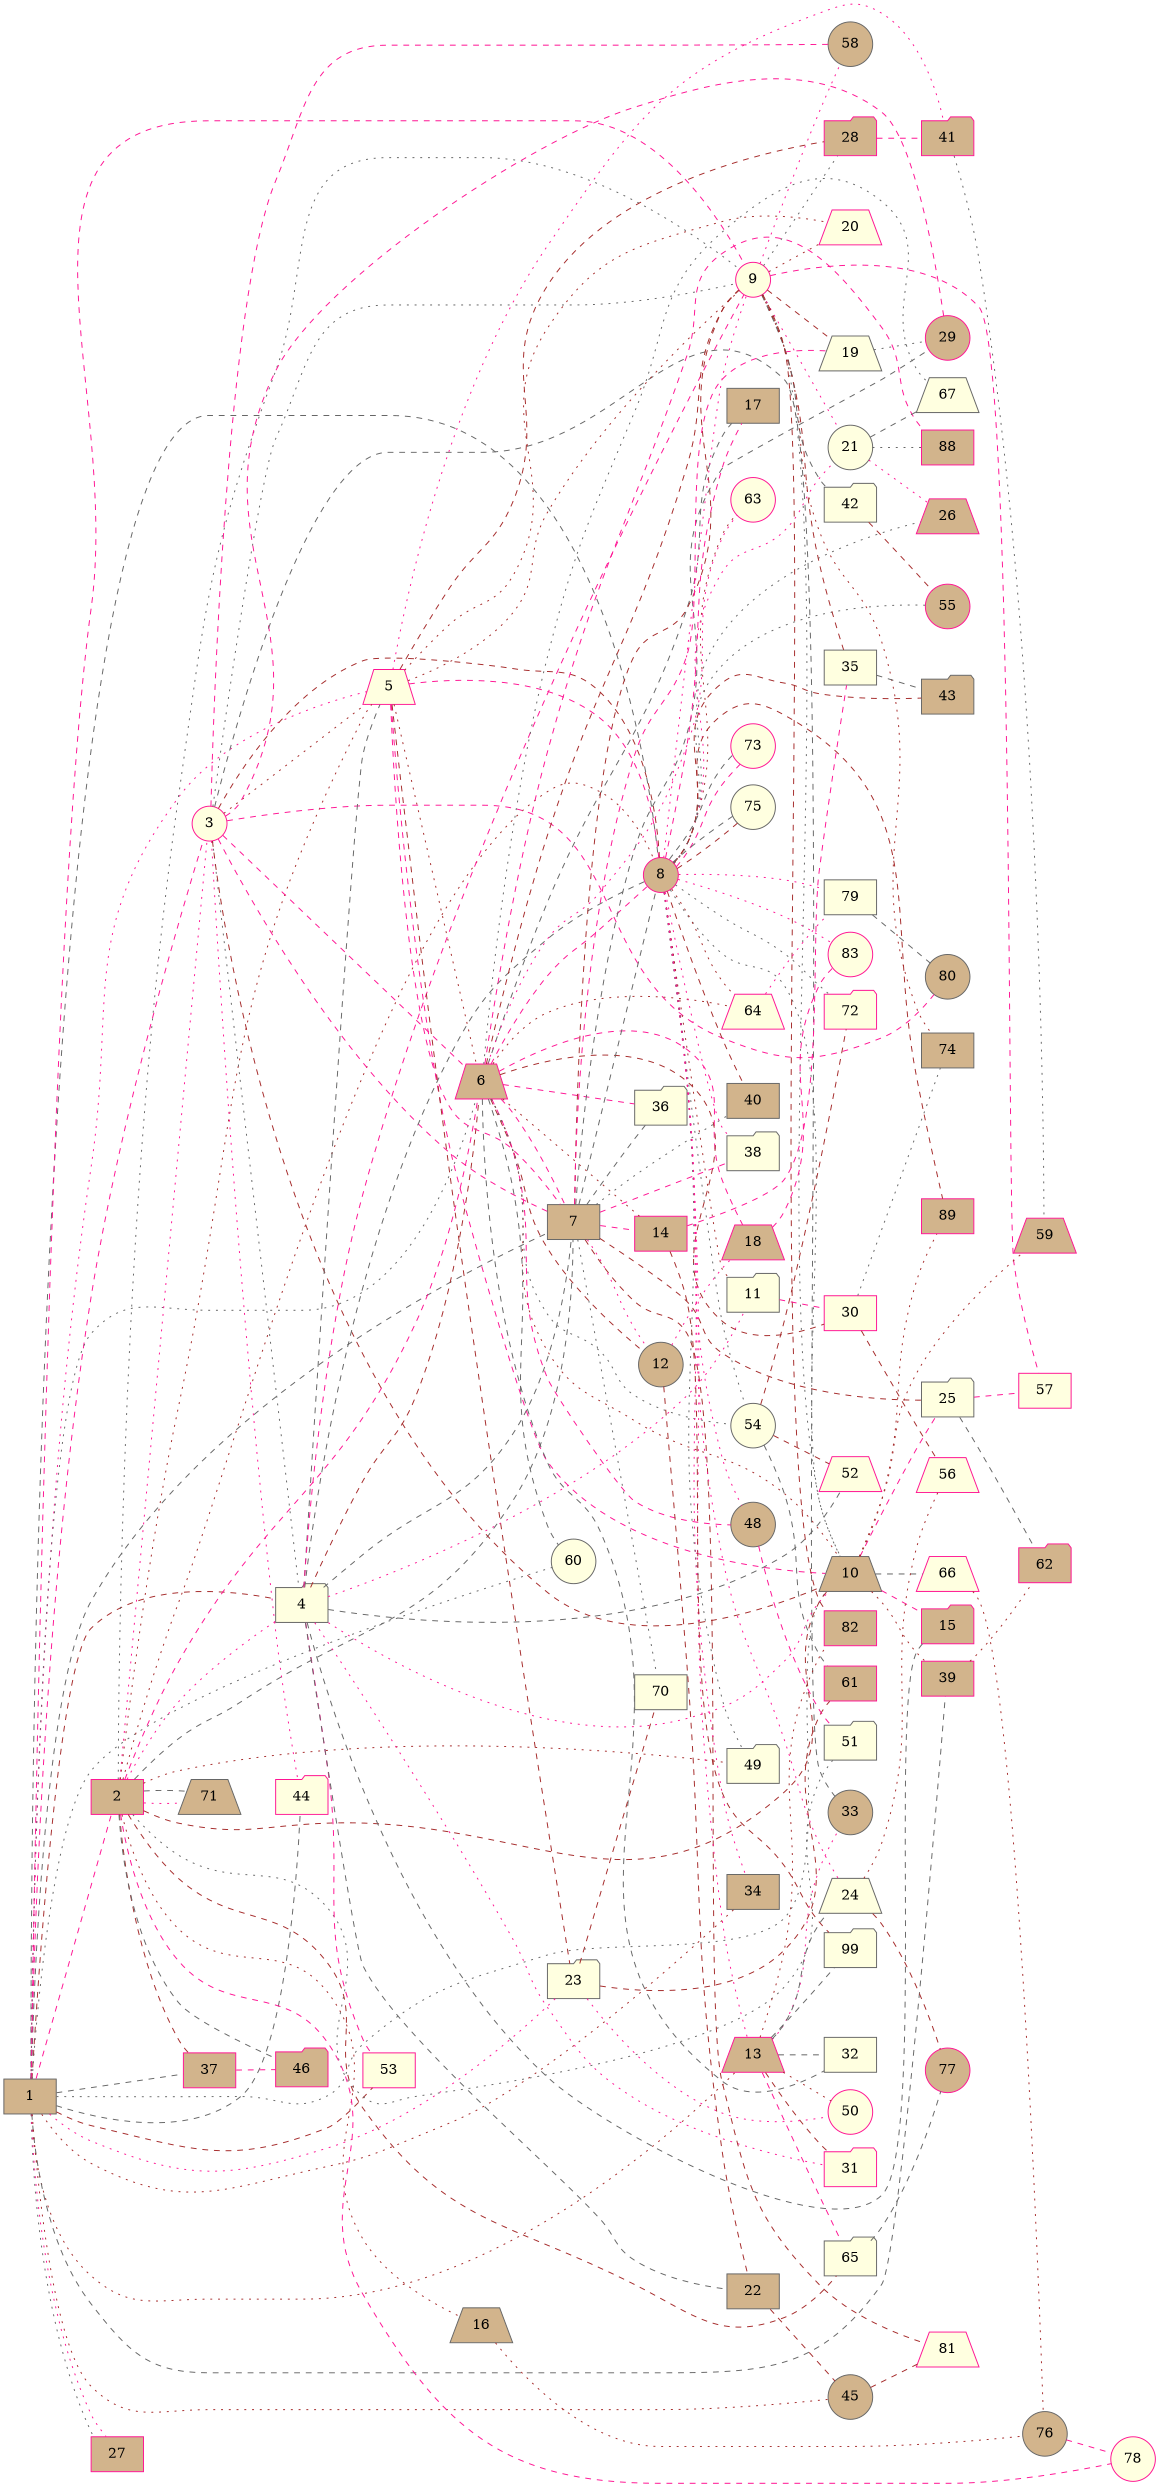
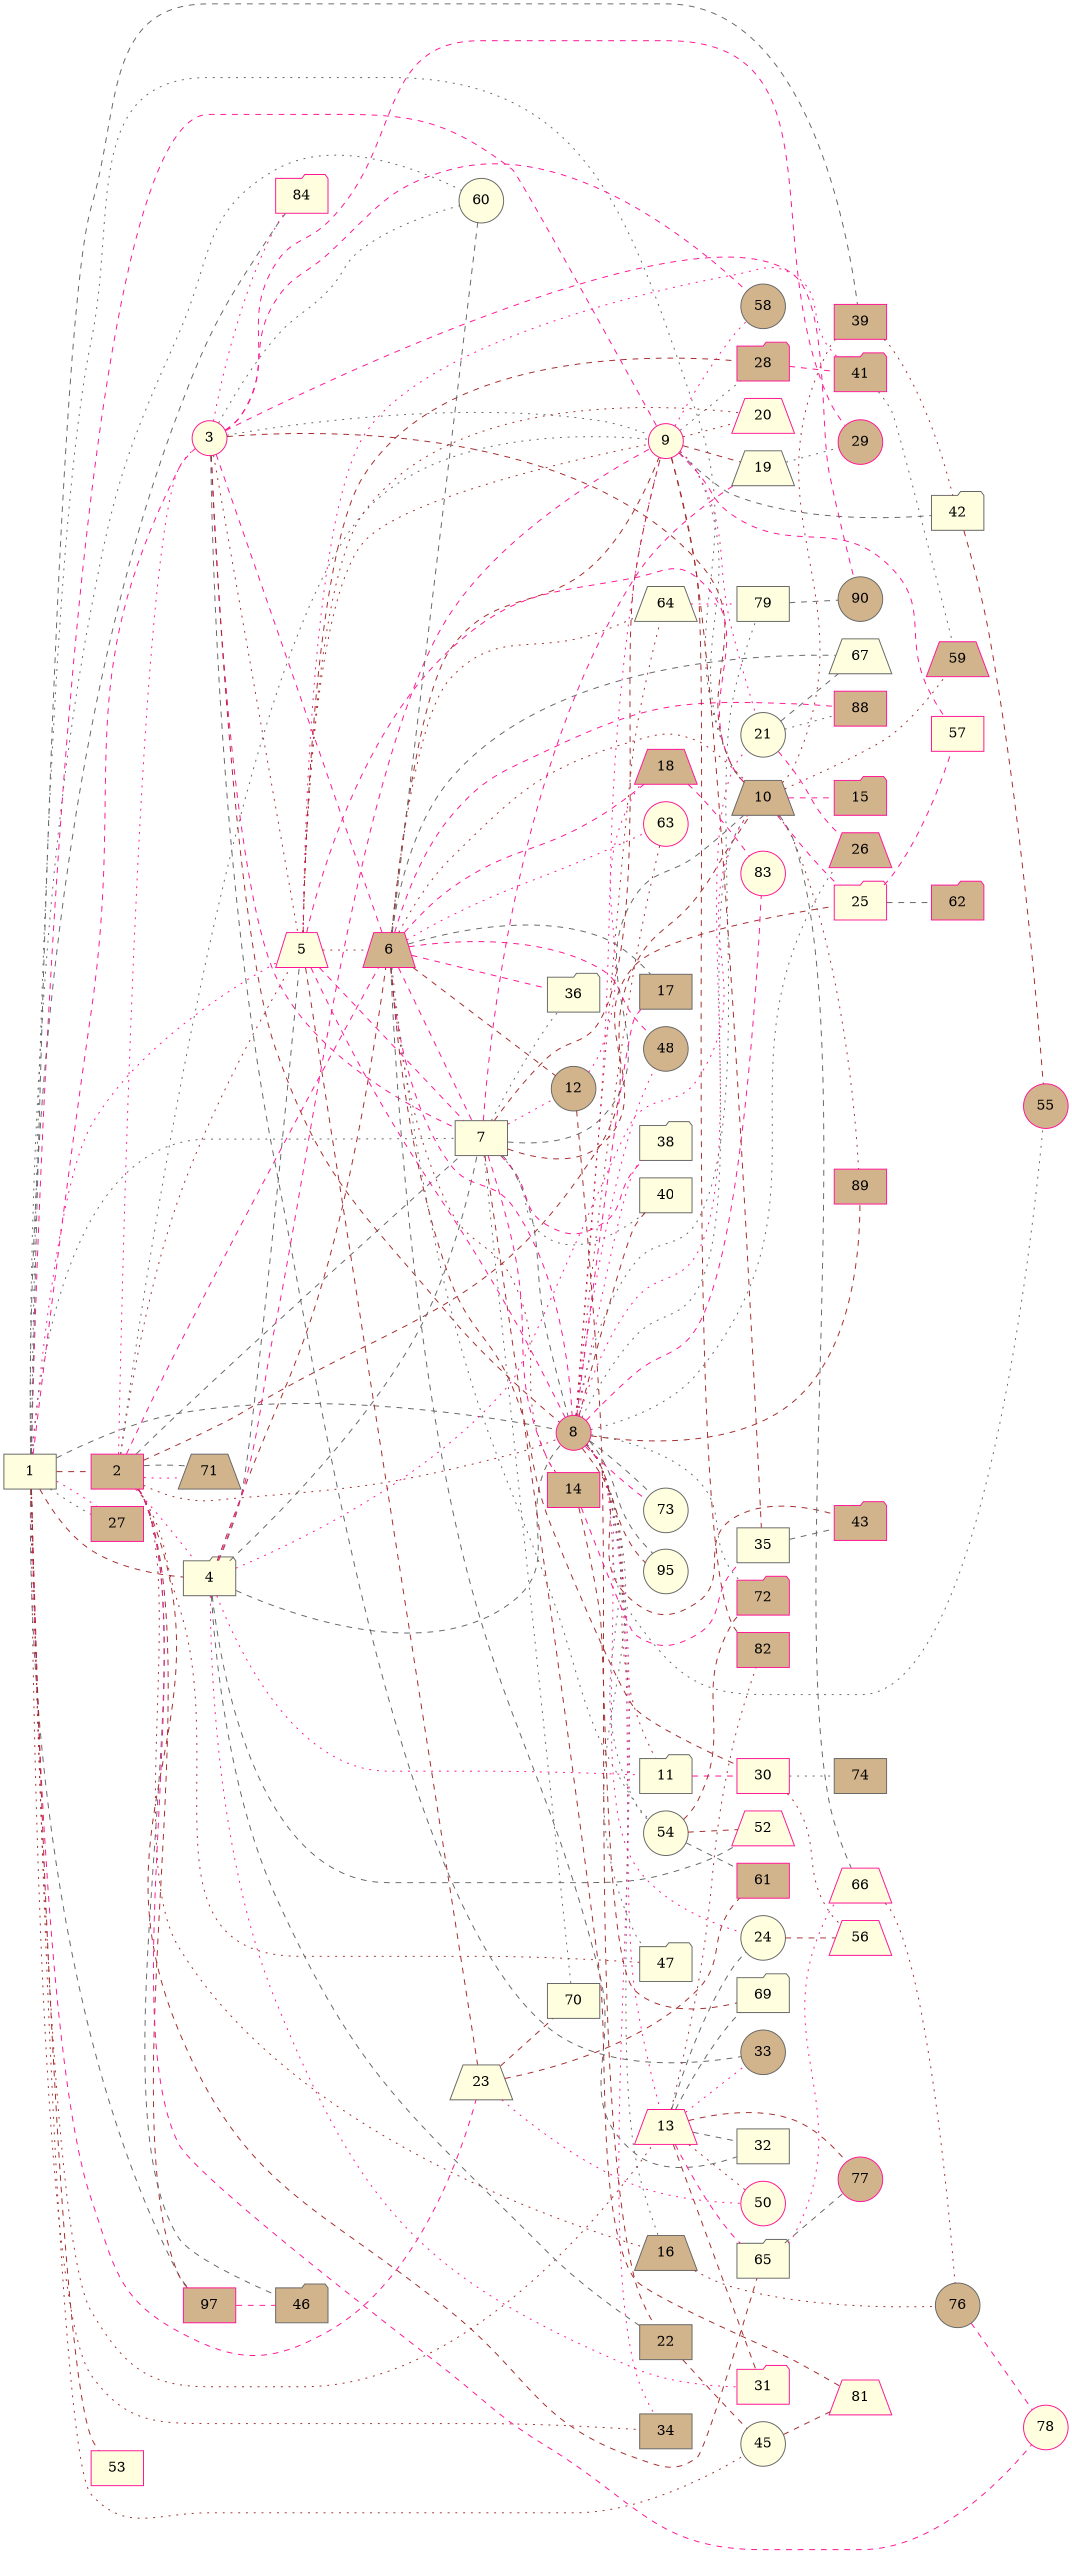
edge "67" -- "6": style dotted -> dashed
edge "21" -- "26": style dotted -> dashed
edge "9" -- "74": removed
node "43": color gray40 -> deeppink
node "73": color deeppink -> gray40
edge "29" -- "7": now "10" -- "7"
node "75": label "75" -> "95"
edge "8" -- "79": color deeppink -> gray40
edge "8" -- "83": style dotted -> dashed
node "80": label "80" -> "90"
node "64": color deeppink -> gray40
node "72": fillcolor lightyellow -> tan
node "40": fillcolor tan -> lightyellow
edge "36" -- "7": style dashed -> dotted
edge "3" -- "4": now "3" -- "60"
node "7": fillcolor tan -> lightyellow
edge "30" -- "56": style dashed -> dotted
edge "6" -- "1": removed
node "25": color gray40 -> deeppink
edge "7" -- "1": style dashed -> dotted
edge "62" -- "39": now "42" -- "39"
edge "56" -- "24": style dotted -> dashed
node "51": removed
node "49": label "49" -> "47"
node "44": label "44" -> "84"
edge "8" -- "16": added
edge "4" -- "53": removed
node "24": shape trapezium -> circle
edge "2" -- "1": color deeppink -> brown
node "99": label "99" -> "69"
edge "24" -- "77": now "13" -- "77"
node "23": shape folder -> trapezium
node "13": fillcolor tan -> lightyellow
node "46": color deeppink -> gray40
node "37": label "37" -> "97"
edge "66" -- "65": added
node "1": fillcolor tan -> lightyellow
edge "23" -- "1": style dotted -> dashed
edge "4" -- "15": removed
node "45": fillcolor tan -> lightyellow
